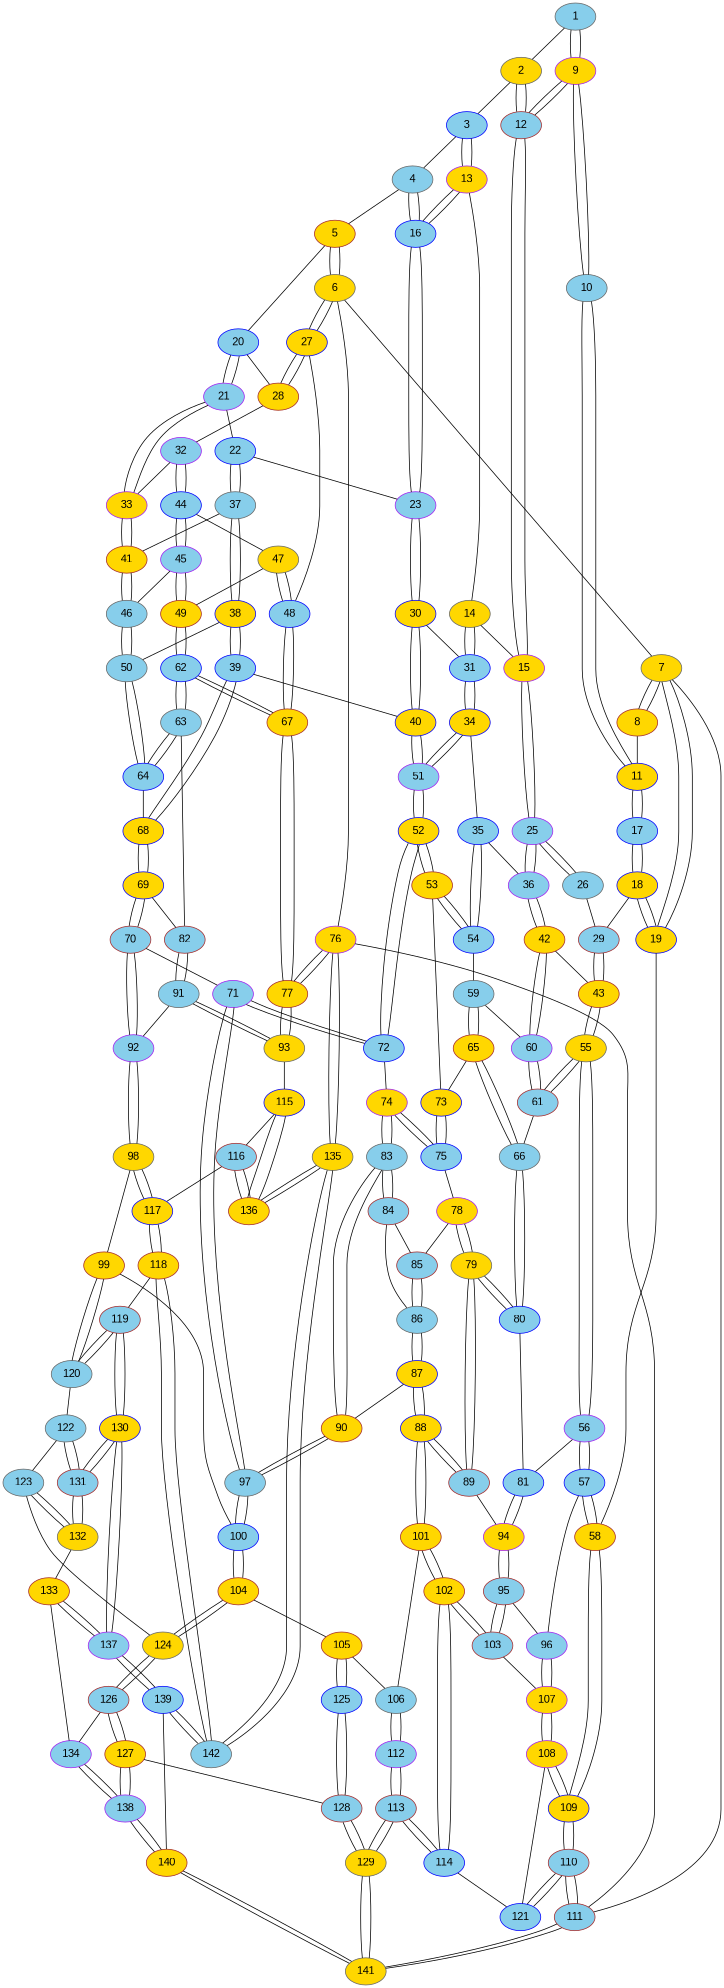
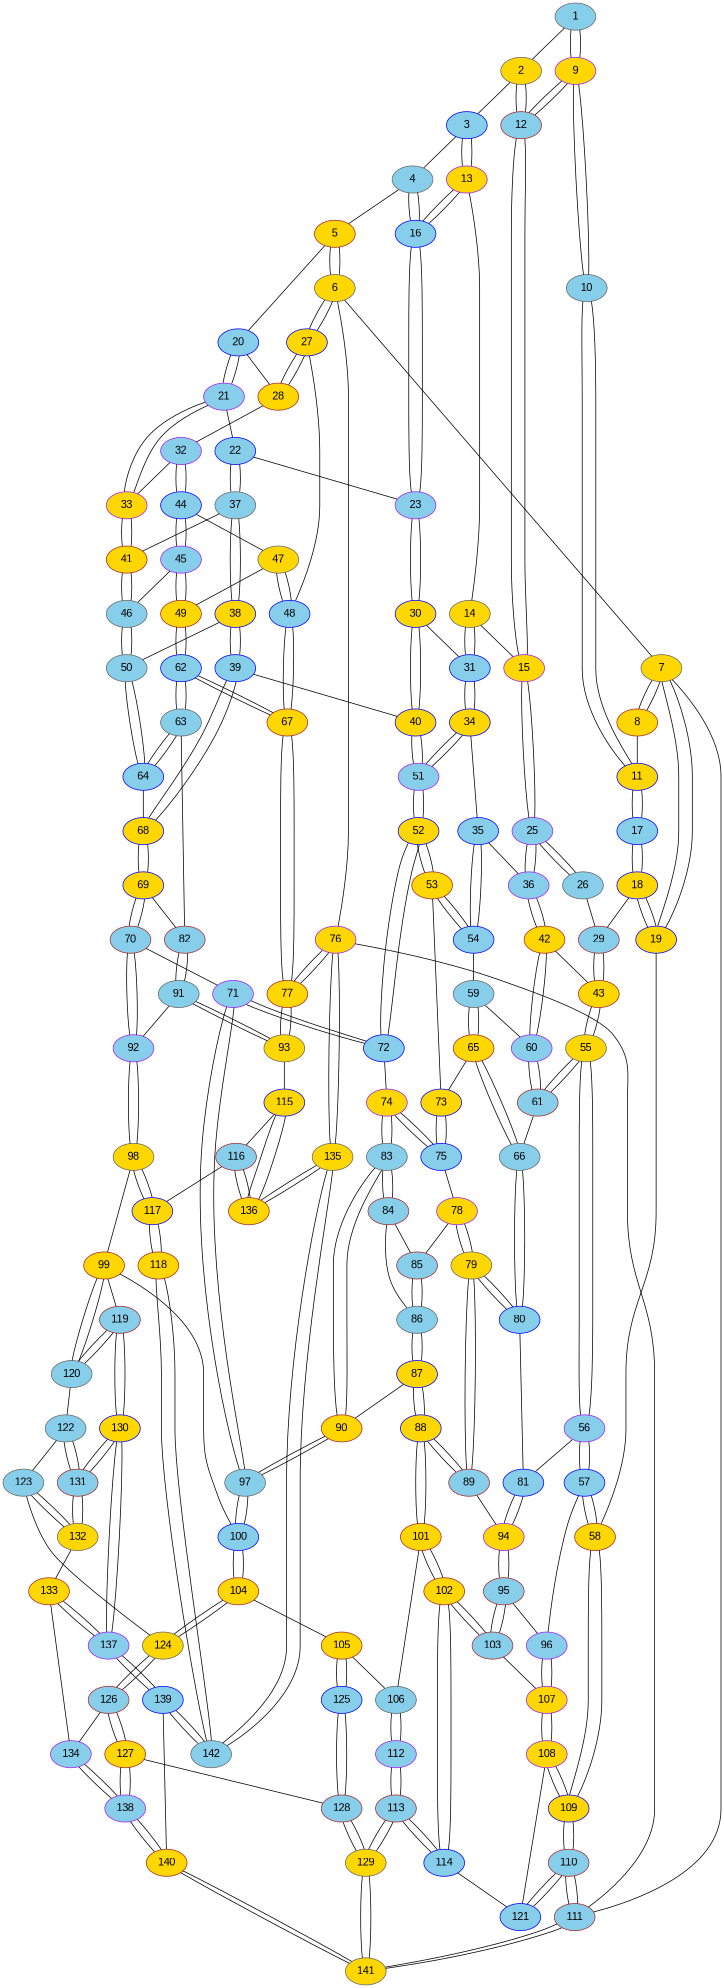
edge "118" -- "119": now "99" -- "119"
